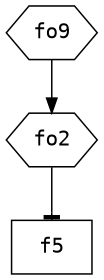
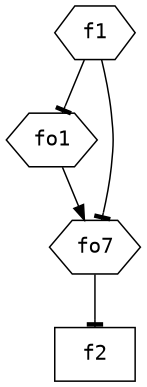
node "fo9": label "fo9" -> "fo1"
node "f1": added
node "fo2": label "fo2" -> "fo7"
node "f5": label "f5" -> "f2"
